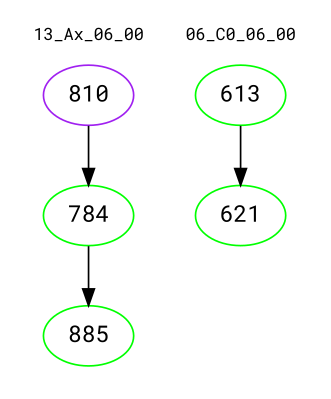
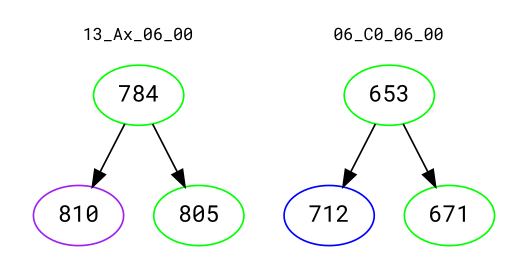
node "613": label "613" -> "653"
edge "810" -> "784": reversed
node "621": label "621" -> "671"
node "712": added
node "885": label "885" -> "805"
